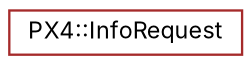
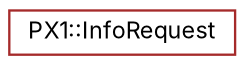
node "PX4::InfoRequest": label "PX4::InfoRequest" -> "PX1::InfoRequest"
